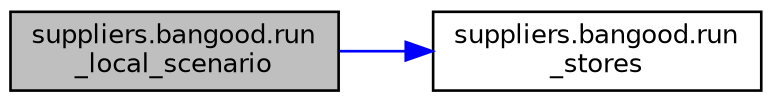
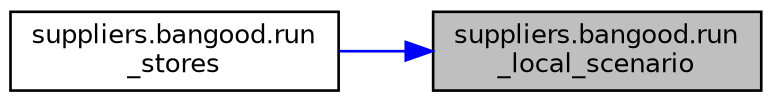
edge "suppliers.bangood.run _local_scenario" -> "suppliers.bangood.run _stores": reversed
